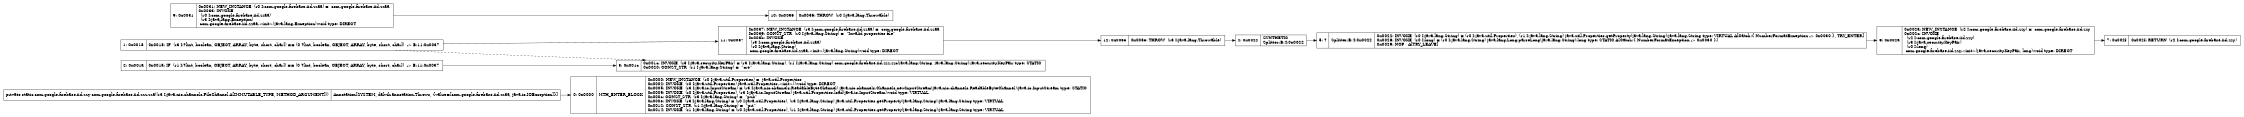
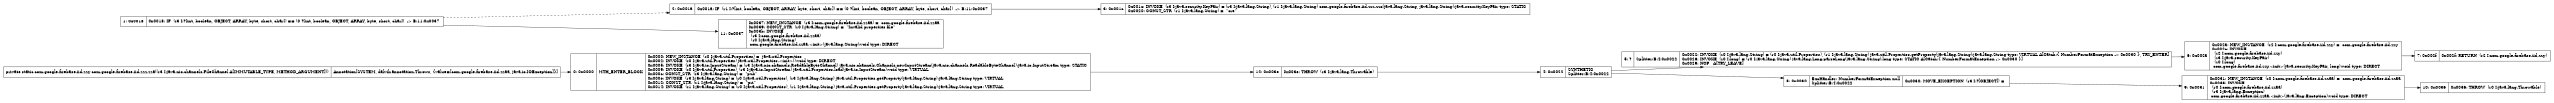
edge "11: 0x0037" -> "12: 0x003e": now "0: 0x0000" -> "12: 0x003e"
edge "1: 0x0018" -> "3: 0x001c": now "1: 0x0018" -> "2: 0x001a"
node "8: 0x0030": added
